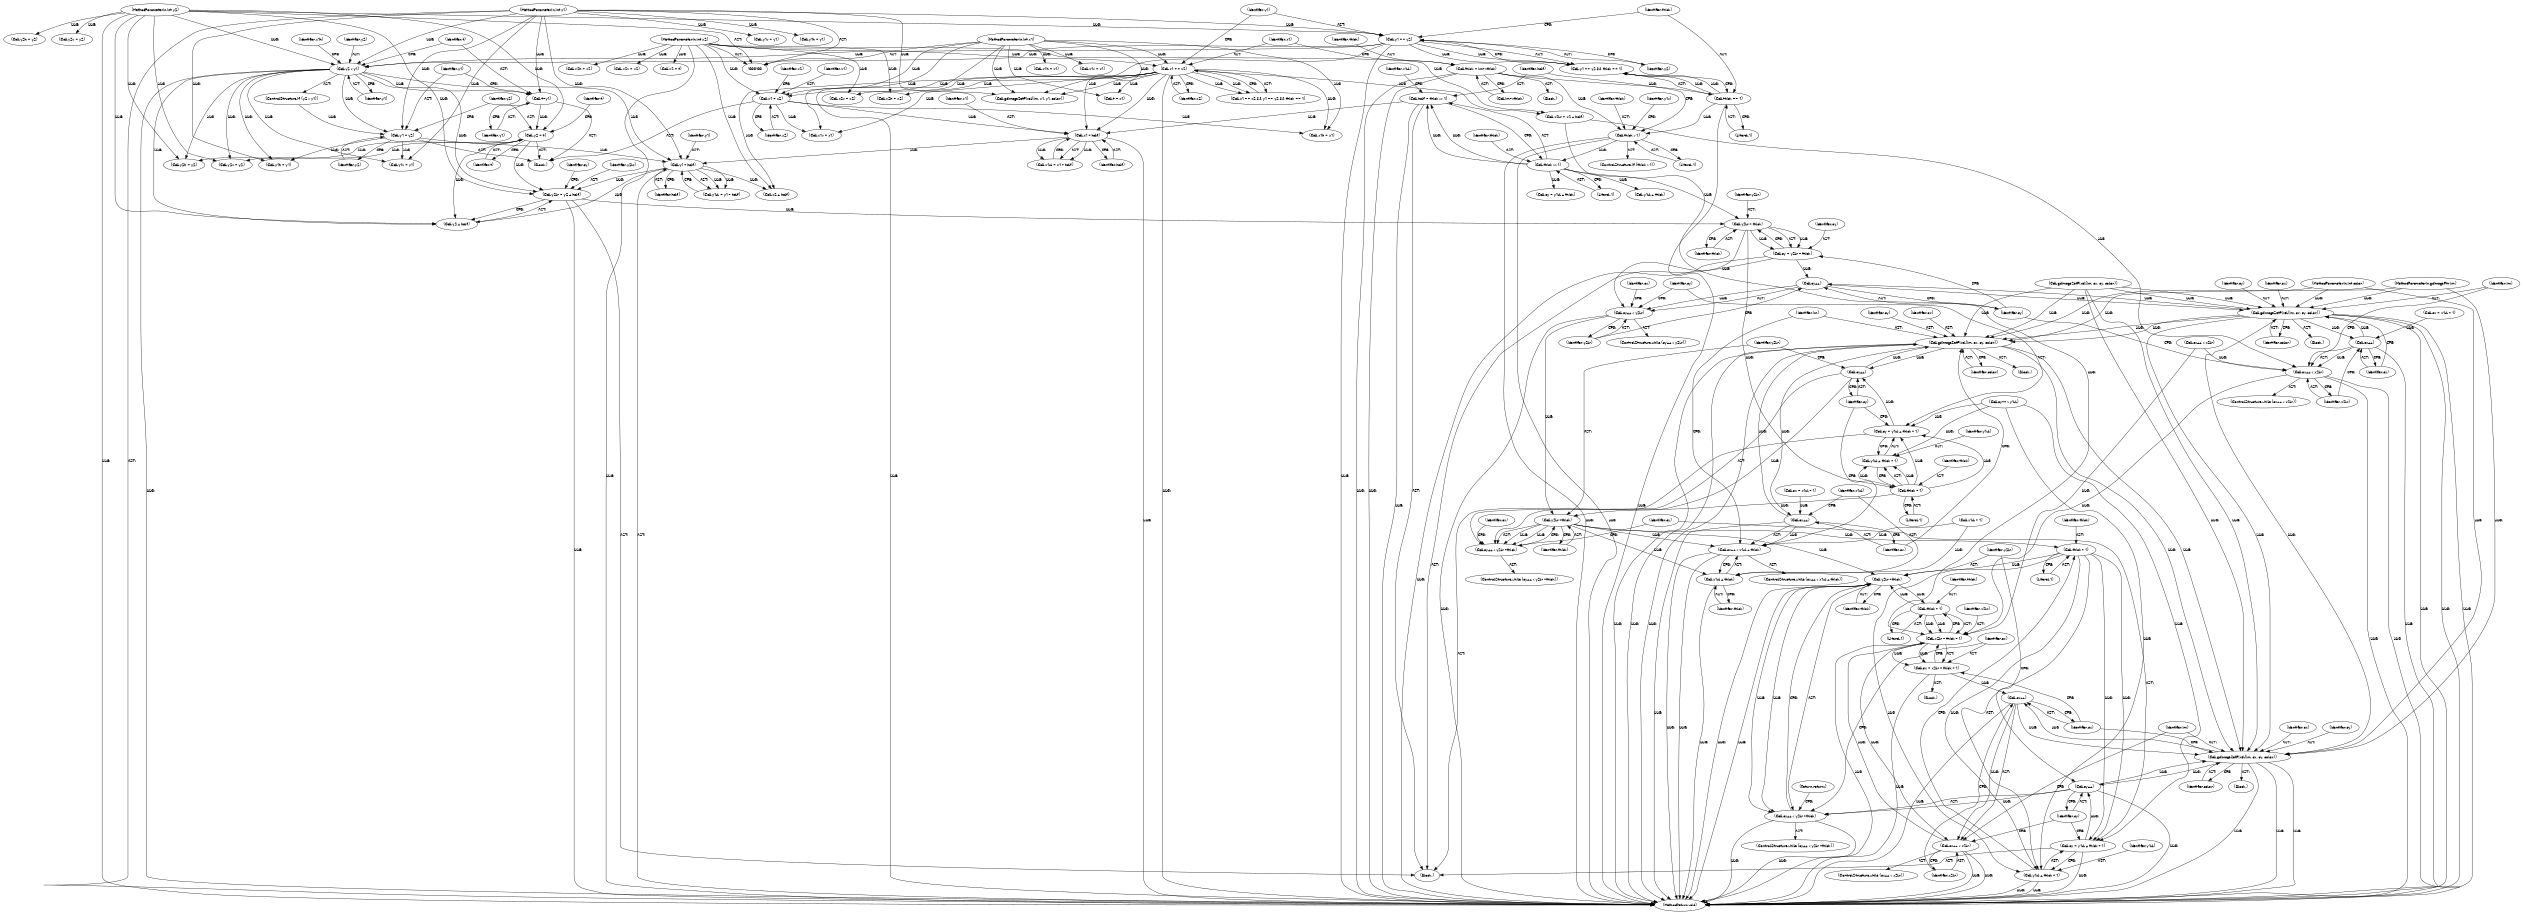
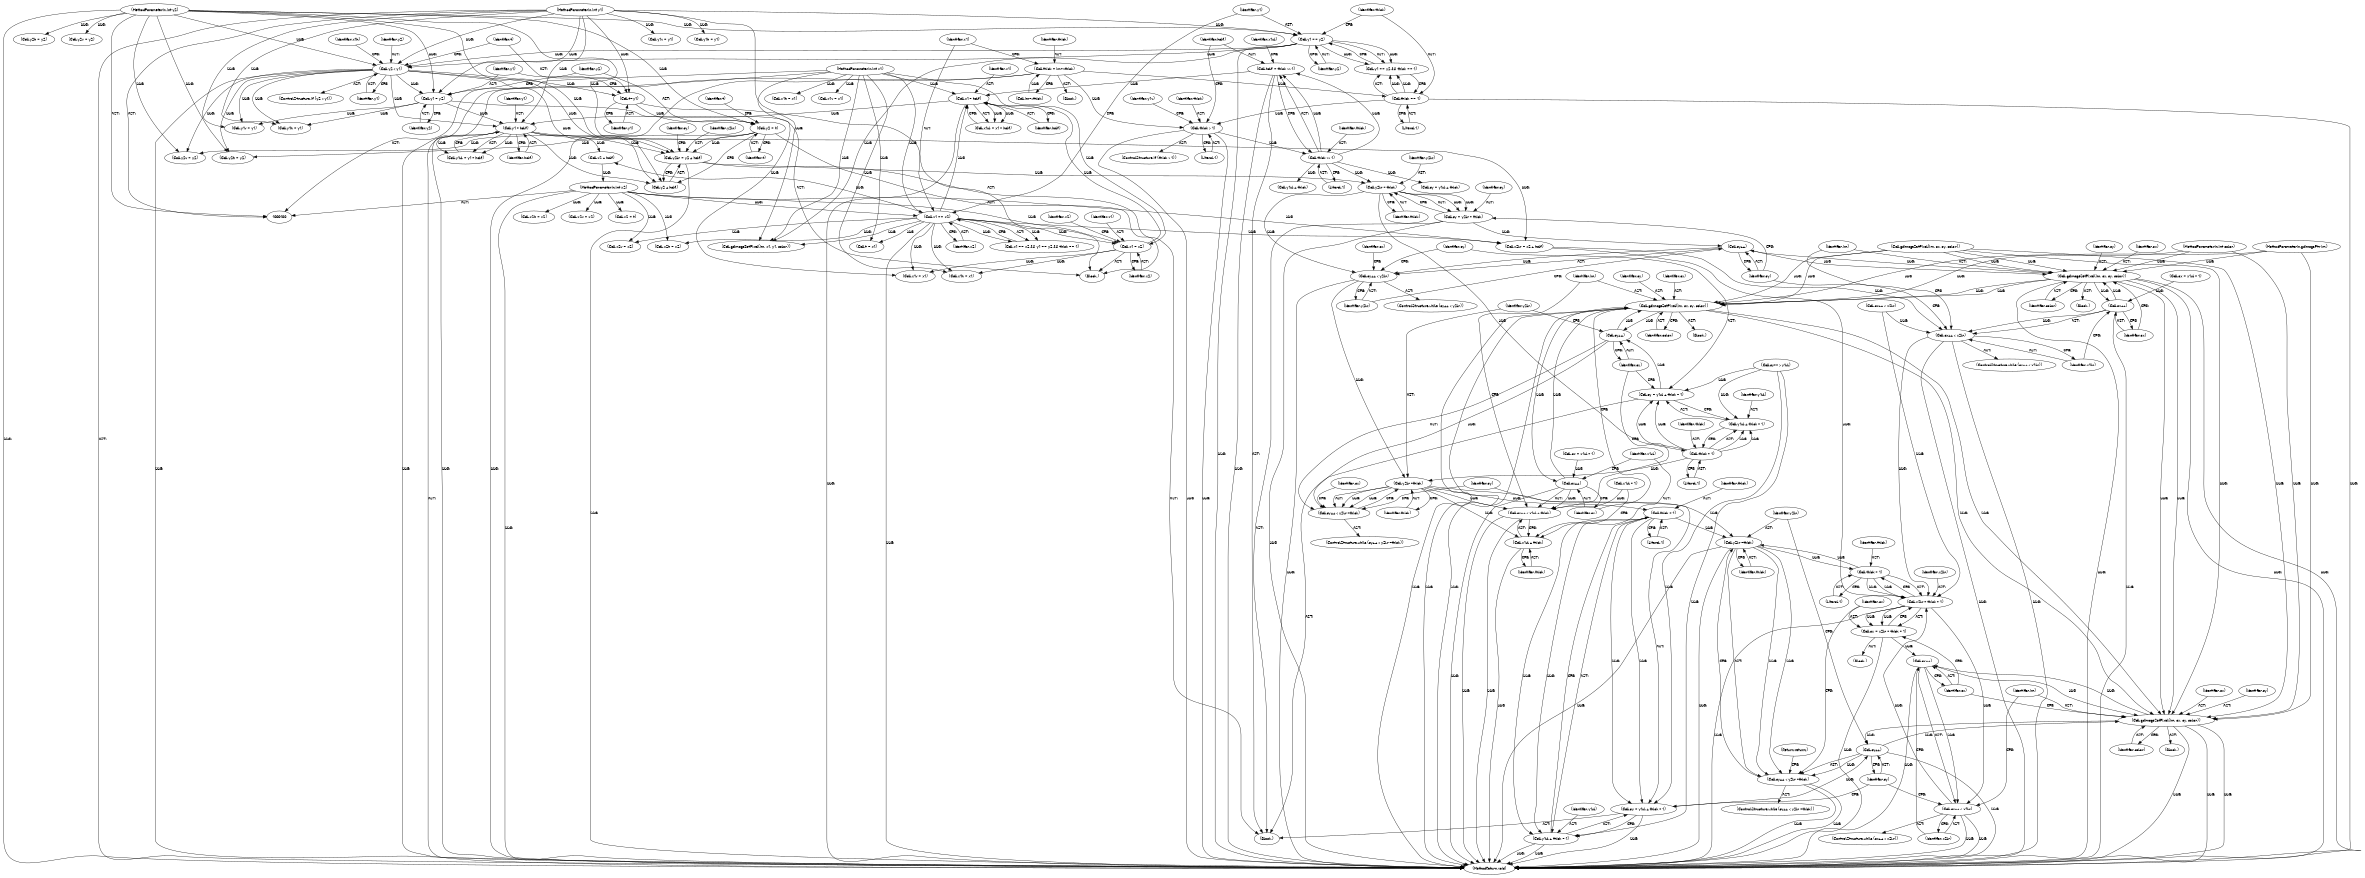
edge "(Call,im->thick)" -> "(Call,thick = im->thick)": label "AST: " -> "DDG: "
edge "(MethodParameterIn,int x2)" -> "(Call,x2 + half)": reversed
edge "(ControlStructure,if (y2 < y1))" -> "(Call,y1 = y2)": now "(MethodParameterIn,int y2)" -> "(Call,y1 = y2)"
edge "(Call,y1 - half)" -> "(Call,x2lr = x2 + half)": added, label "DDG:"
edge "(Call,y2 = t)" -> "(Call,y2 + half)": label "DDG: " -> "CFG: "
edge "(Call,x1ul - 1)" -> "(Call,x1ul + thick)": label "DDG: " -> "CFG: "
node "(ControlStructure,while (cx++ < x1ul + thick))": removed
